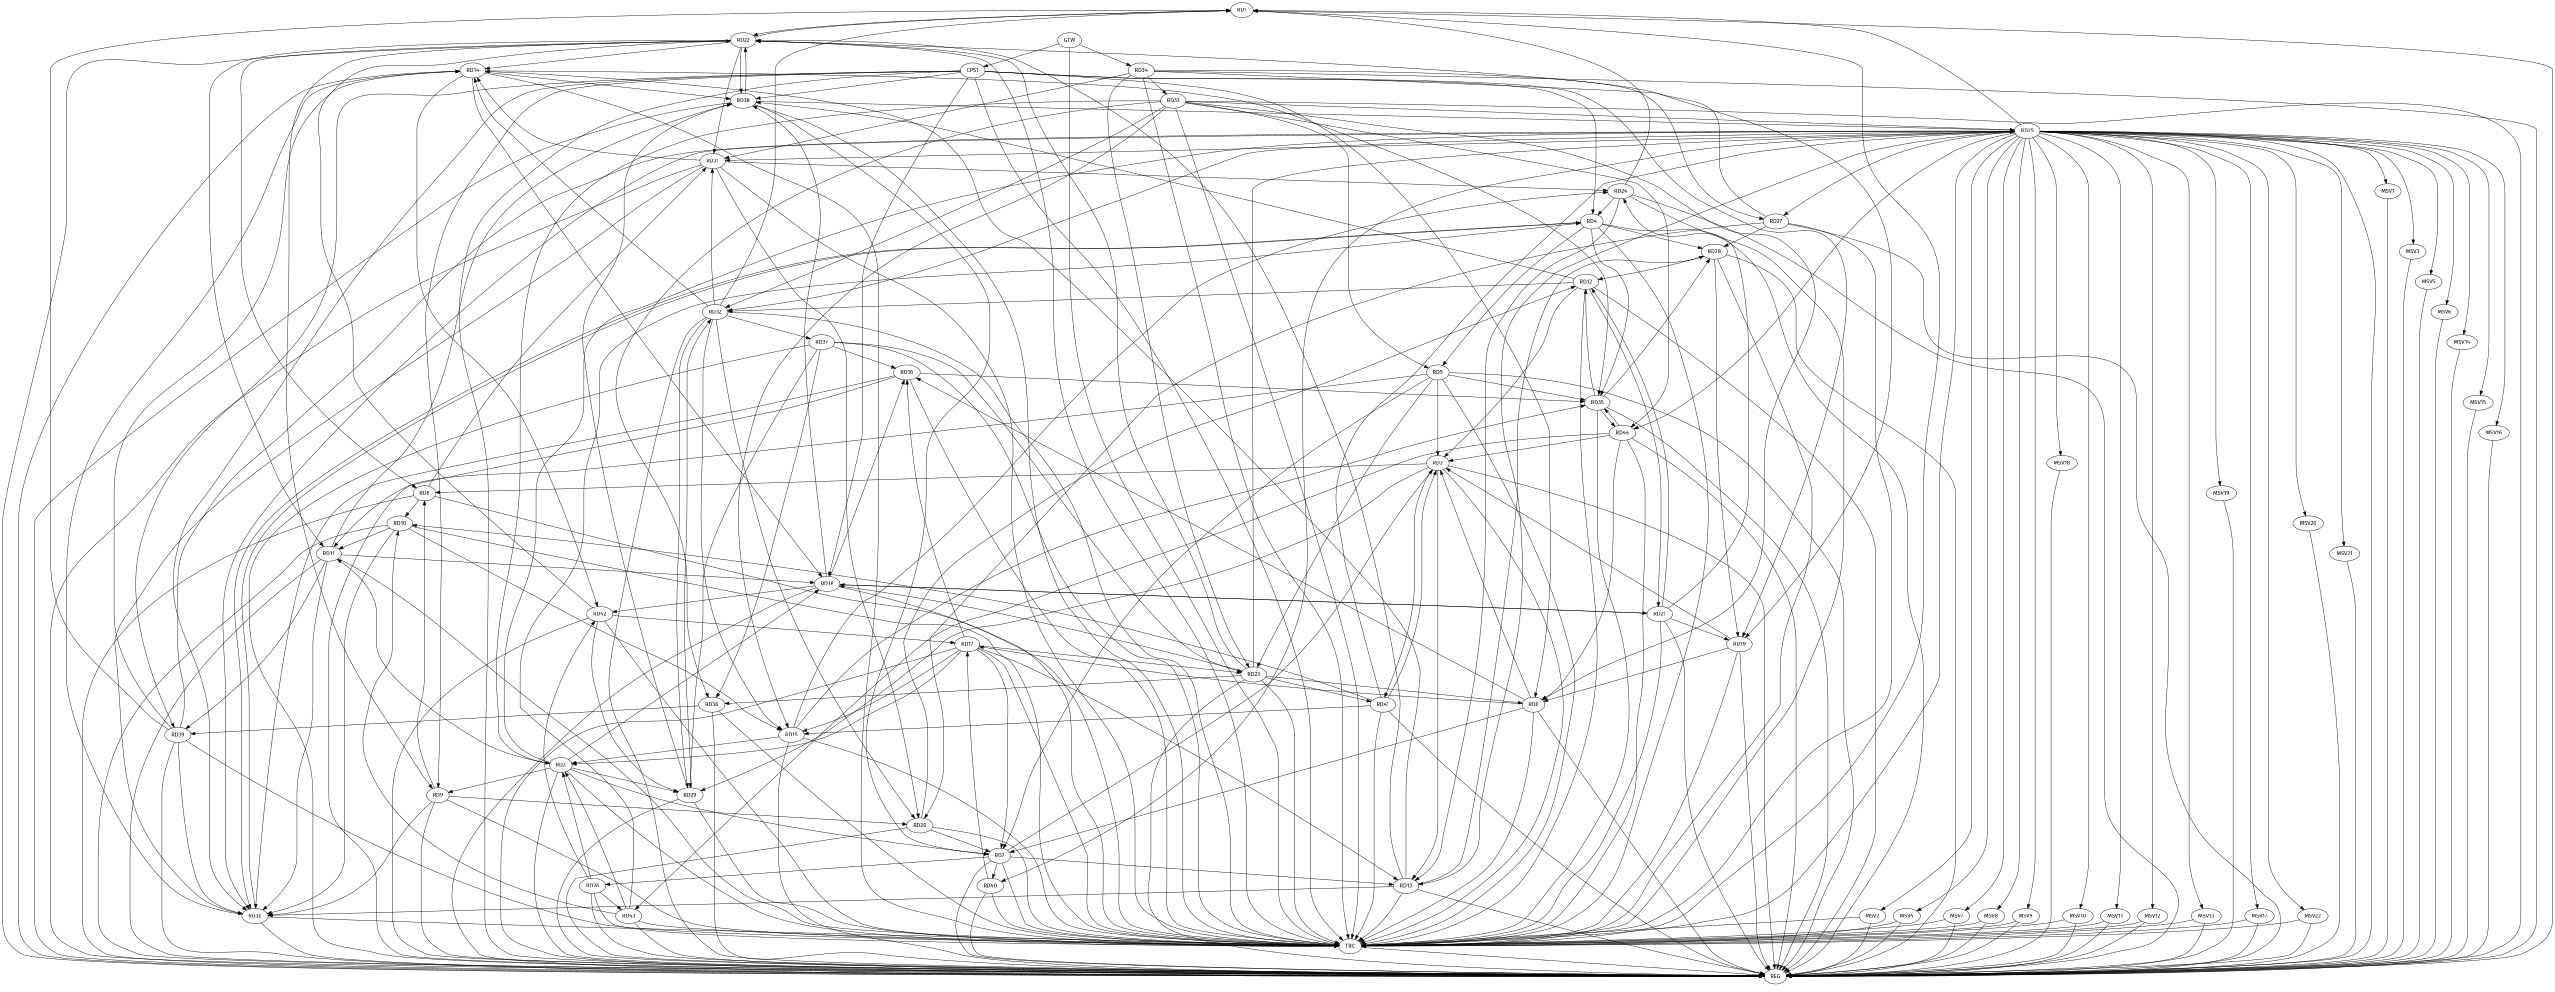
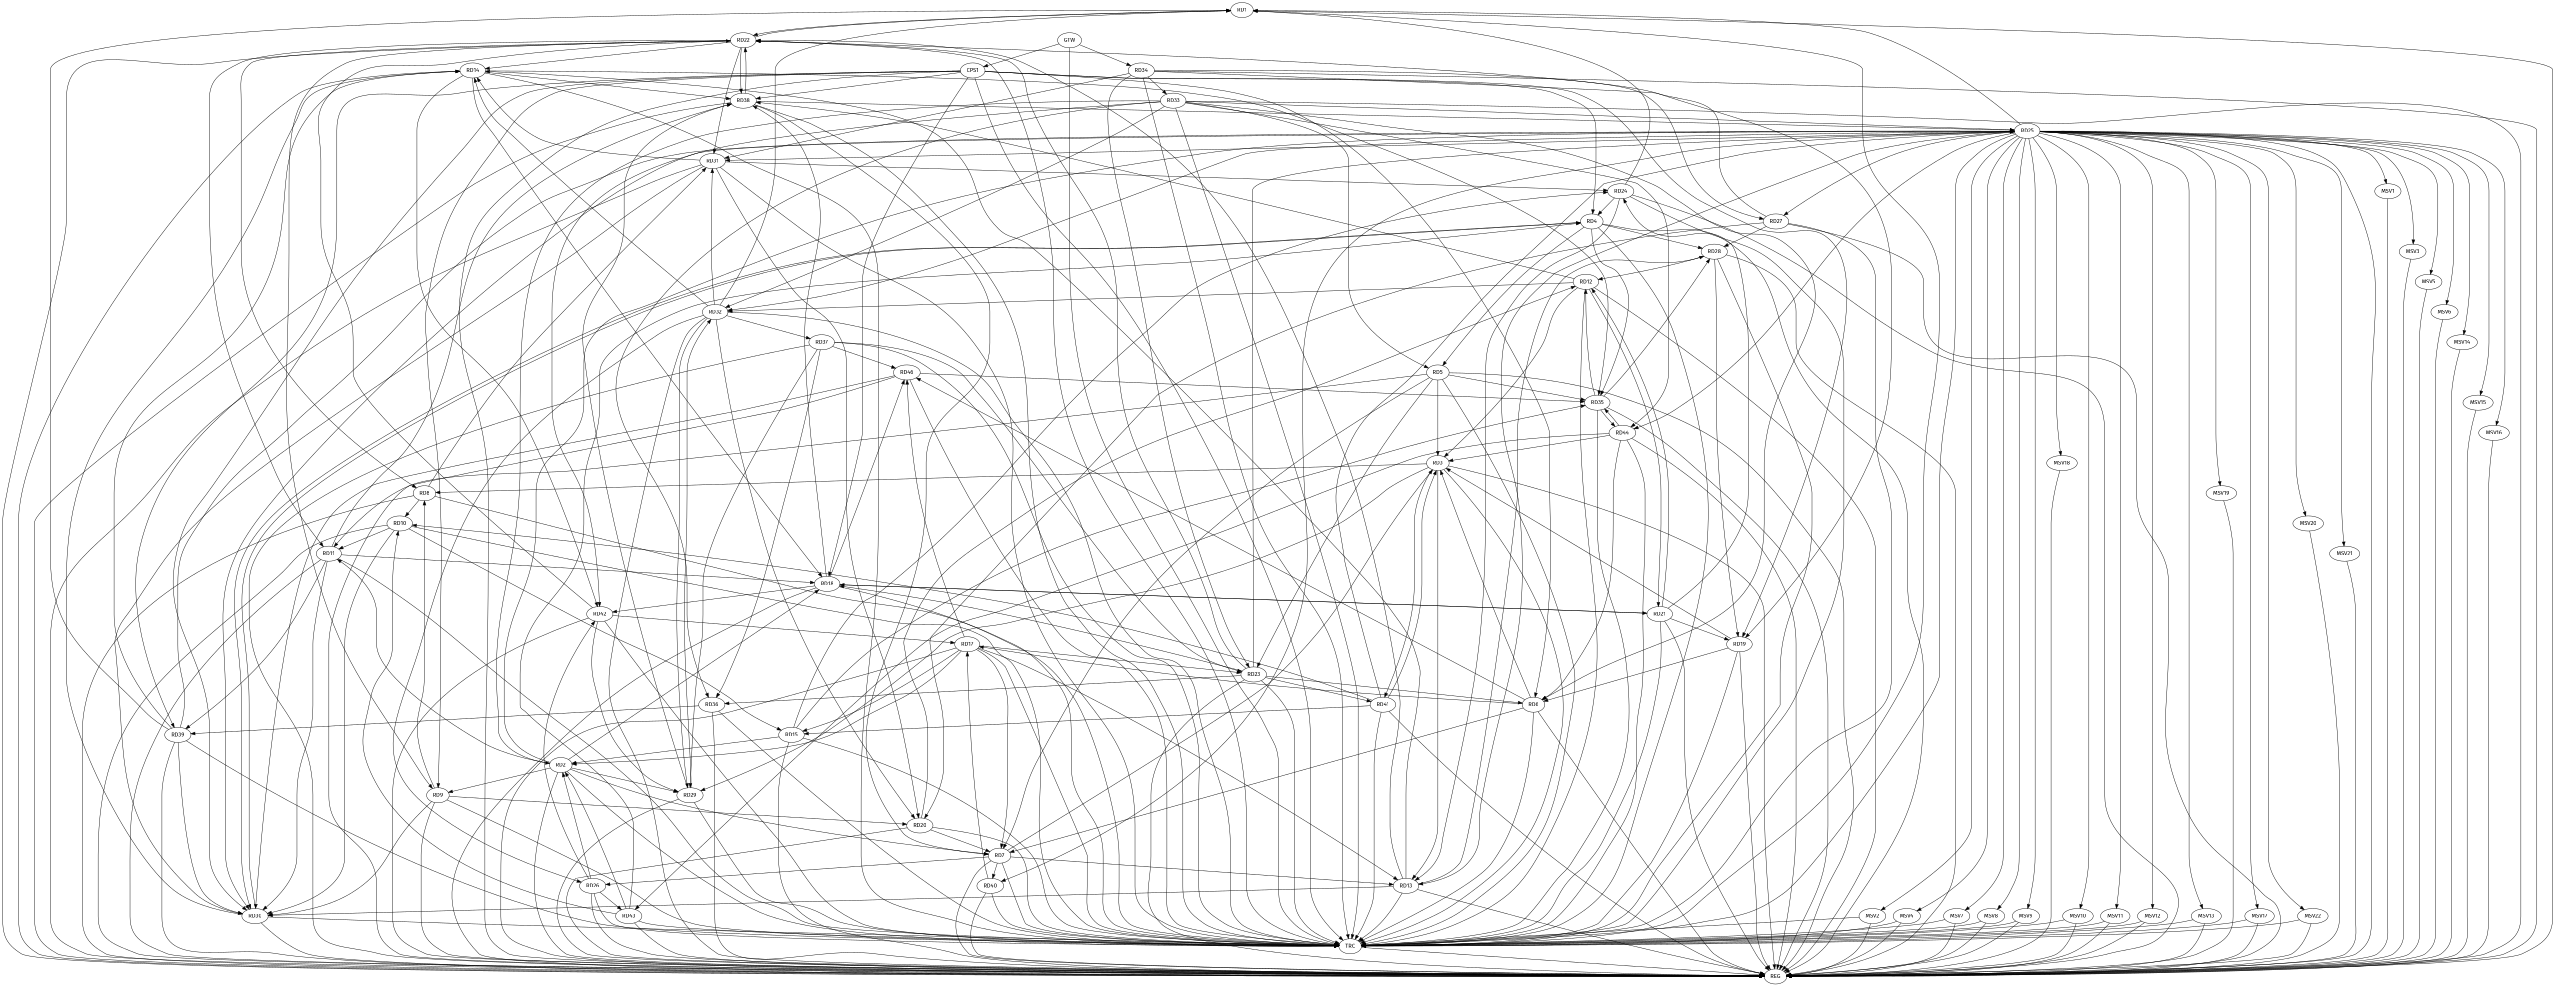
edge "RD33" -> "RD15": now "RD33" -> "RD42"
node "RD16": label "RD16" -> "RD46"
edge "RD32" -> "RD15": now "RD32" -> "RD26"
